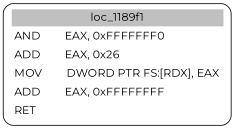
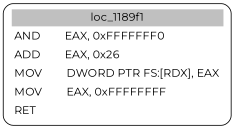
node "loc_1189f1": text "ADD        EAX, 0xFFFFFFFF" -> "MOV        EAX, 0xFFFFFFFF"
